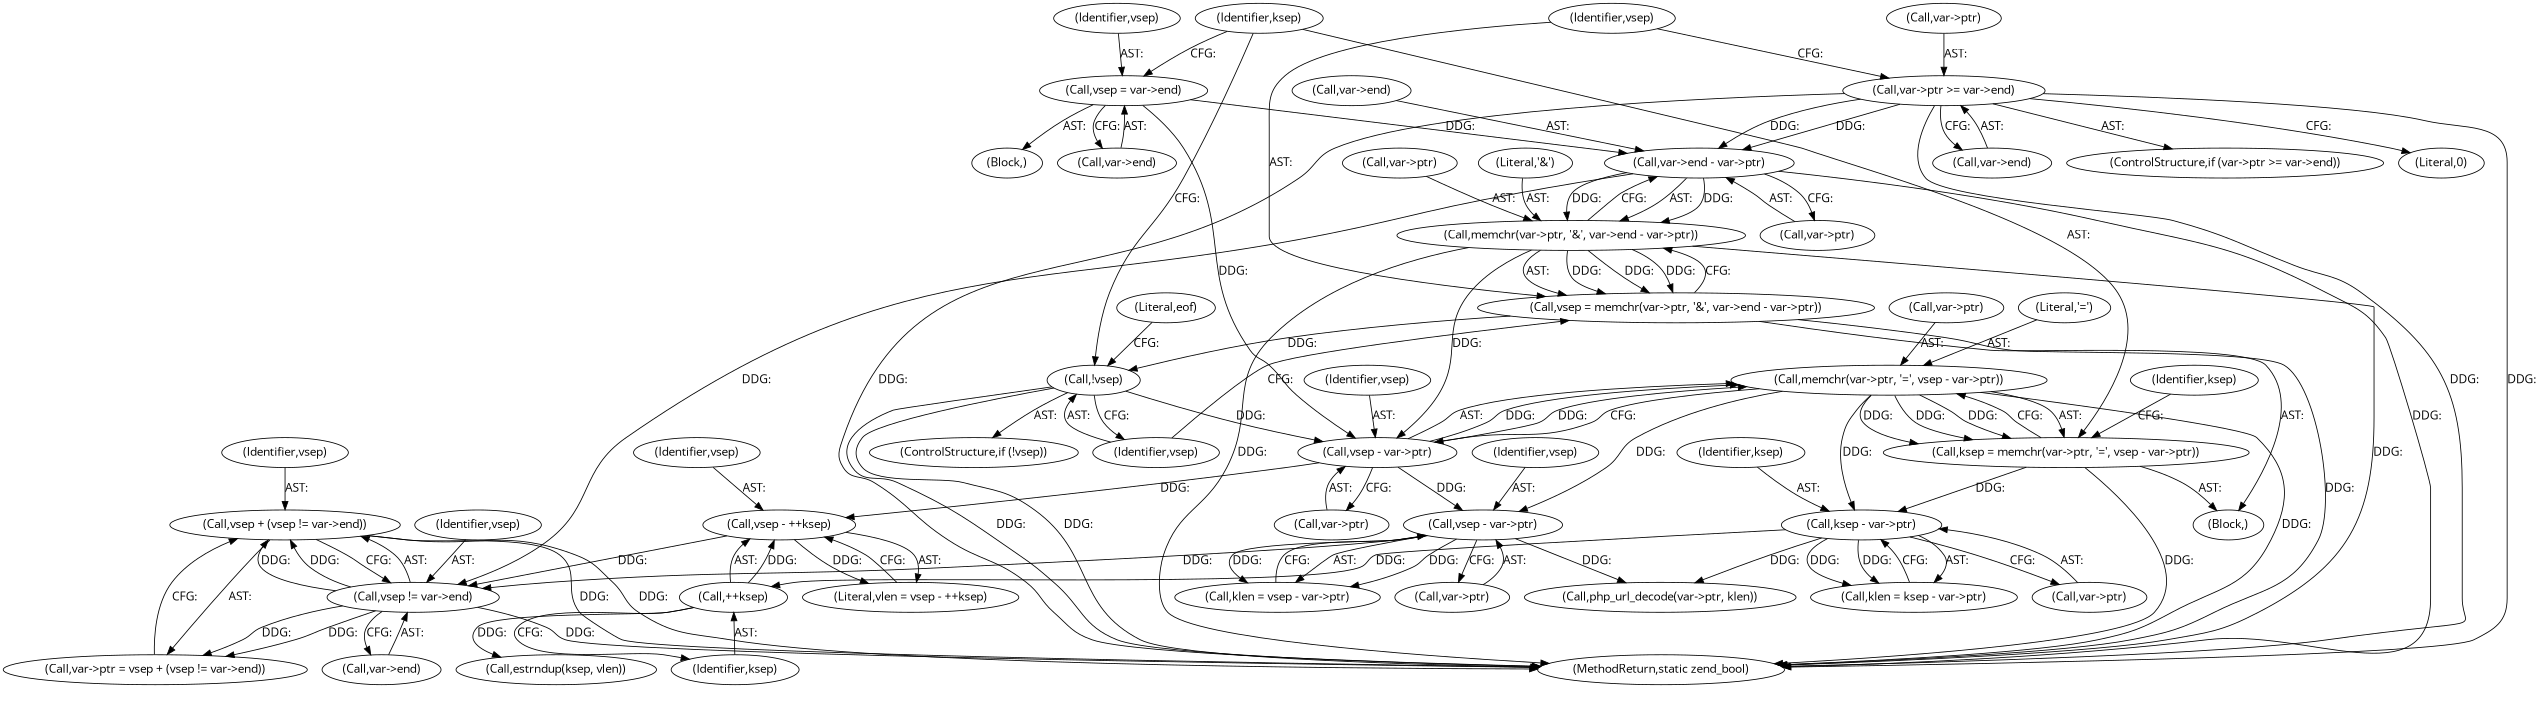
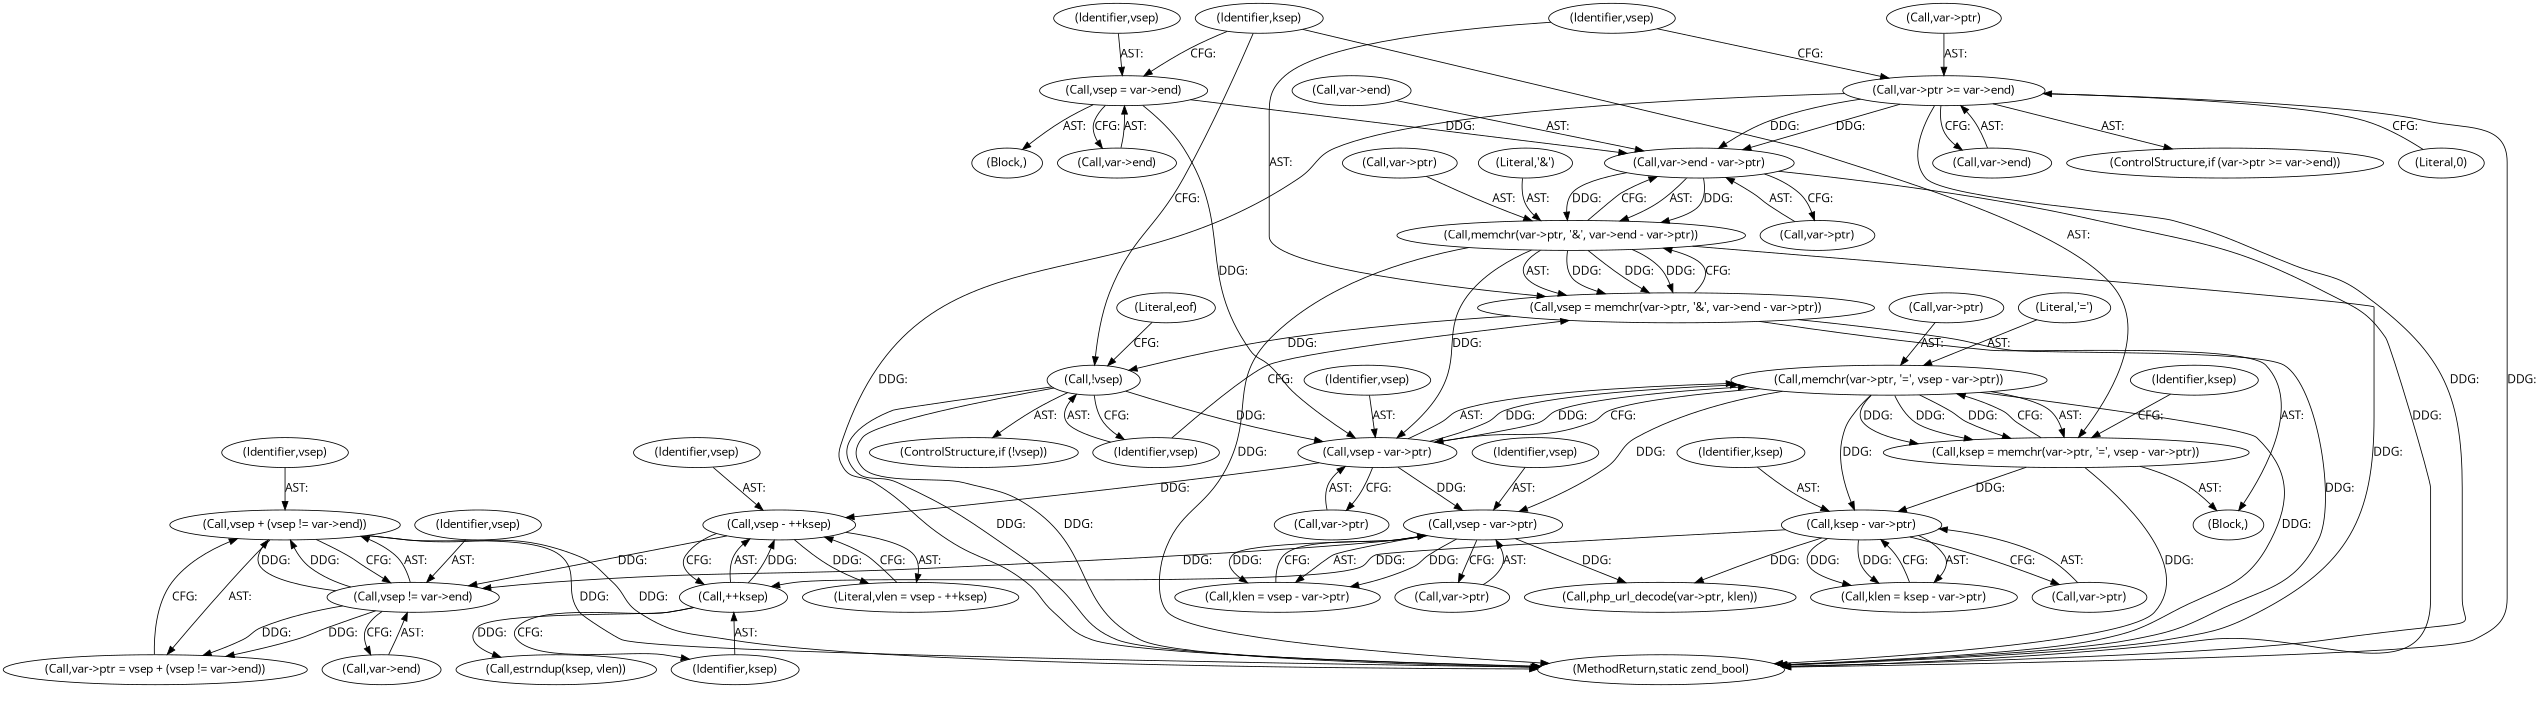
edge "(Call,var->ptr >= var->end)" -> "(Literal,0)": reversed
edge "(Call,var->end - var->ptr)" -> "(Call,vsep != var->end)": removed, label "DDG:"
edge "(Call,vsep - ++ksep)" -> "(Call,++ksep)": added, label "CFG:"
edge "(Call,vsep != var->end)" -> "(MethodReturn,static zend_bool)": removed, label "DDG:"
